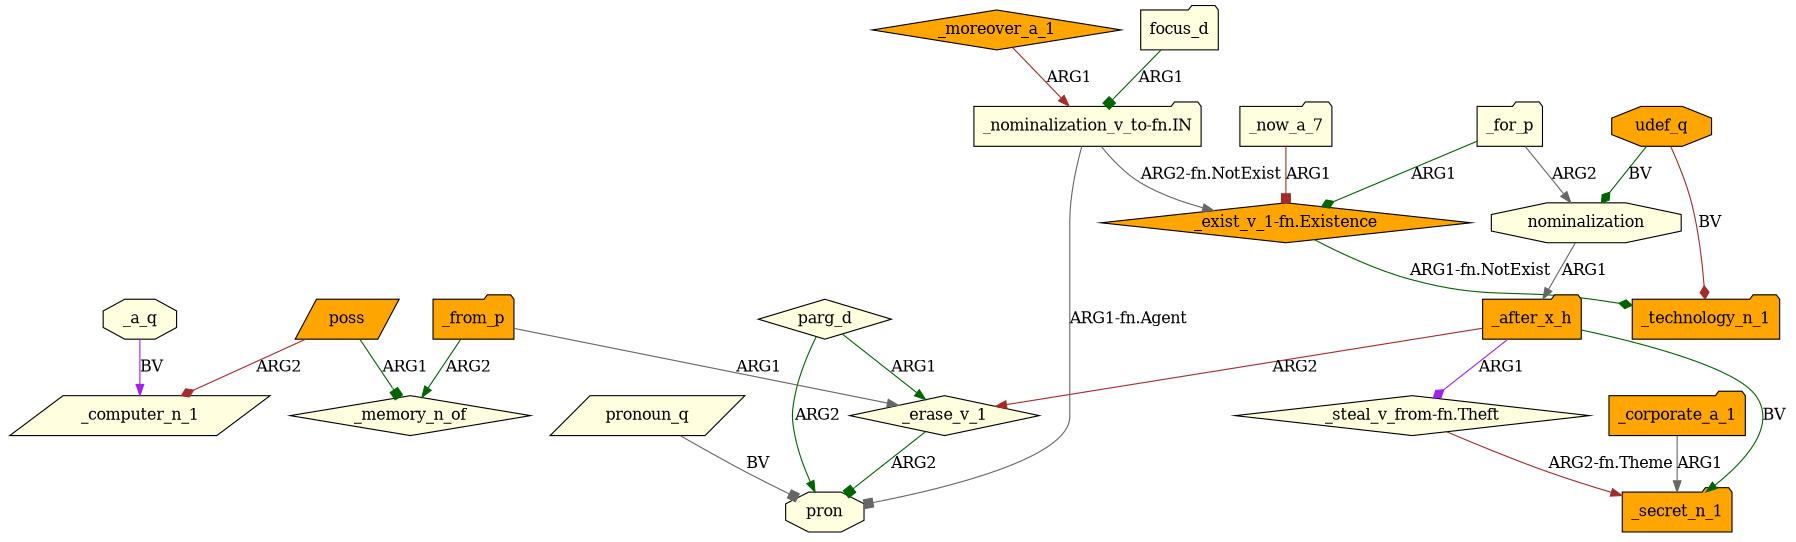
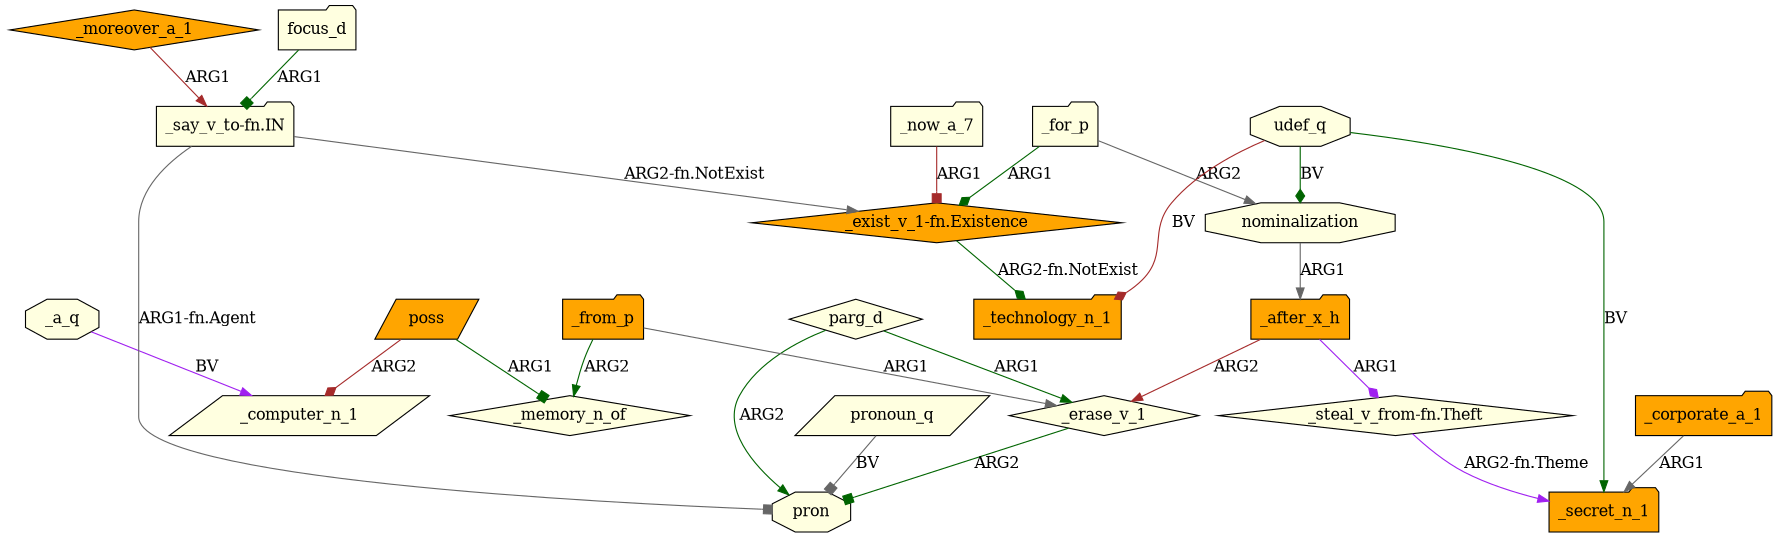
node "_nominalization_v_to-fn.IN": label "_nominalization_v_to-fn.IN" -> "_say_v_to-fn.IN"
node "udef_q": fillcolor orange -> lightyellow
edge "_exist_v_1-fn.Existence" -> "_technology_n_1": label "ARG1-fn.NotExist" -> "ARG2-fn.NotExist"
edge "_after_x_h" -> "_secret_n_1": now "udef_q" -> "_secret_n_1"
edge "_steal_v_from-fn.Theft" -> "_secret_n_1": color brown -> purple
